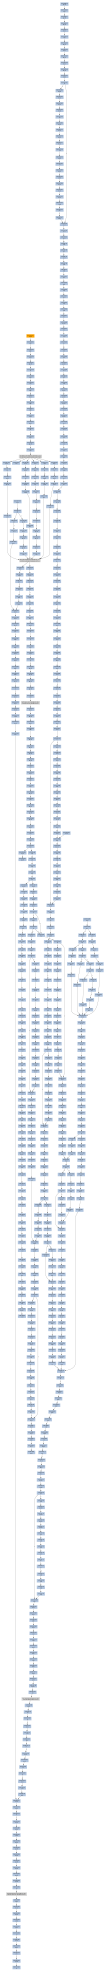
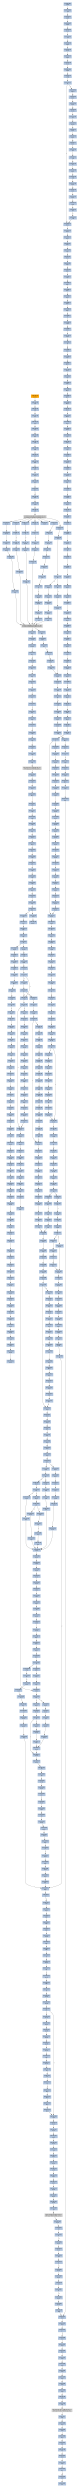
node "0x00407576 movl": added
edge "0x004338fe movl" -> "0x00433904 shll": now "0x004338fe movl" -> "0x00433900 movl"
node "0x00433a00 andl": added
